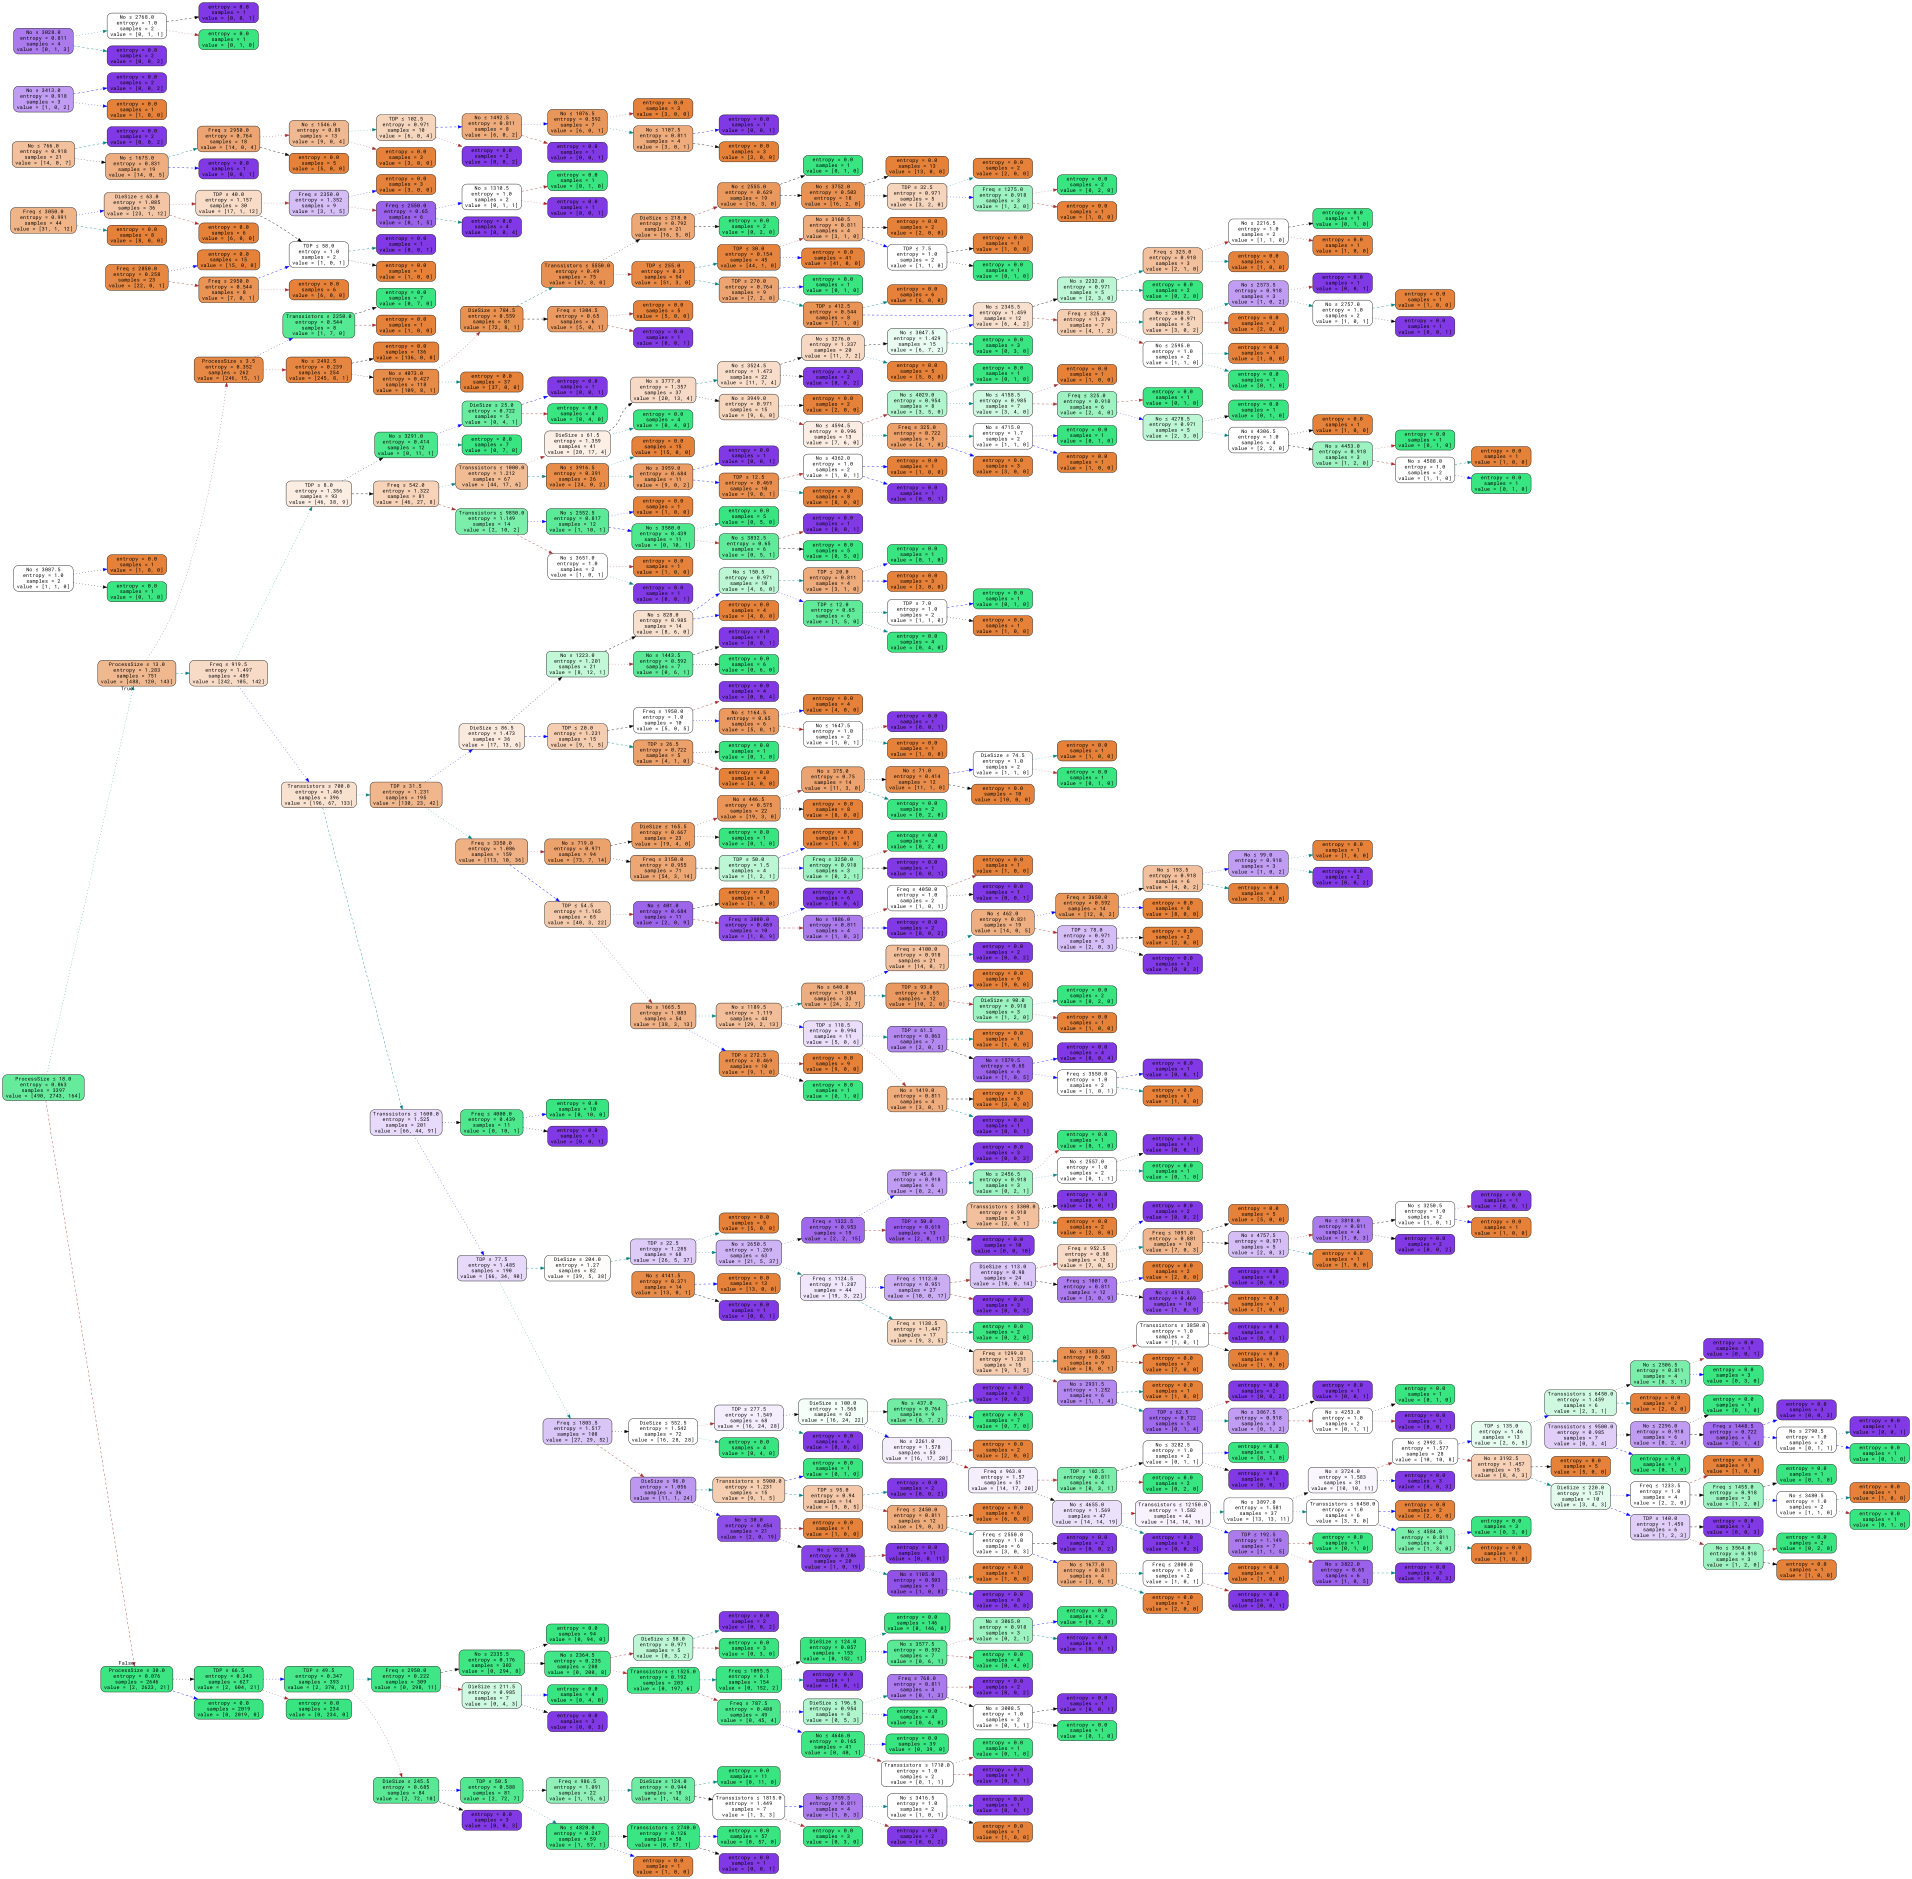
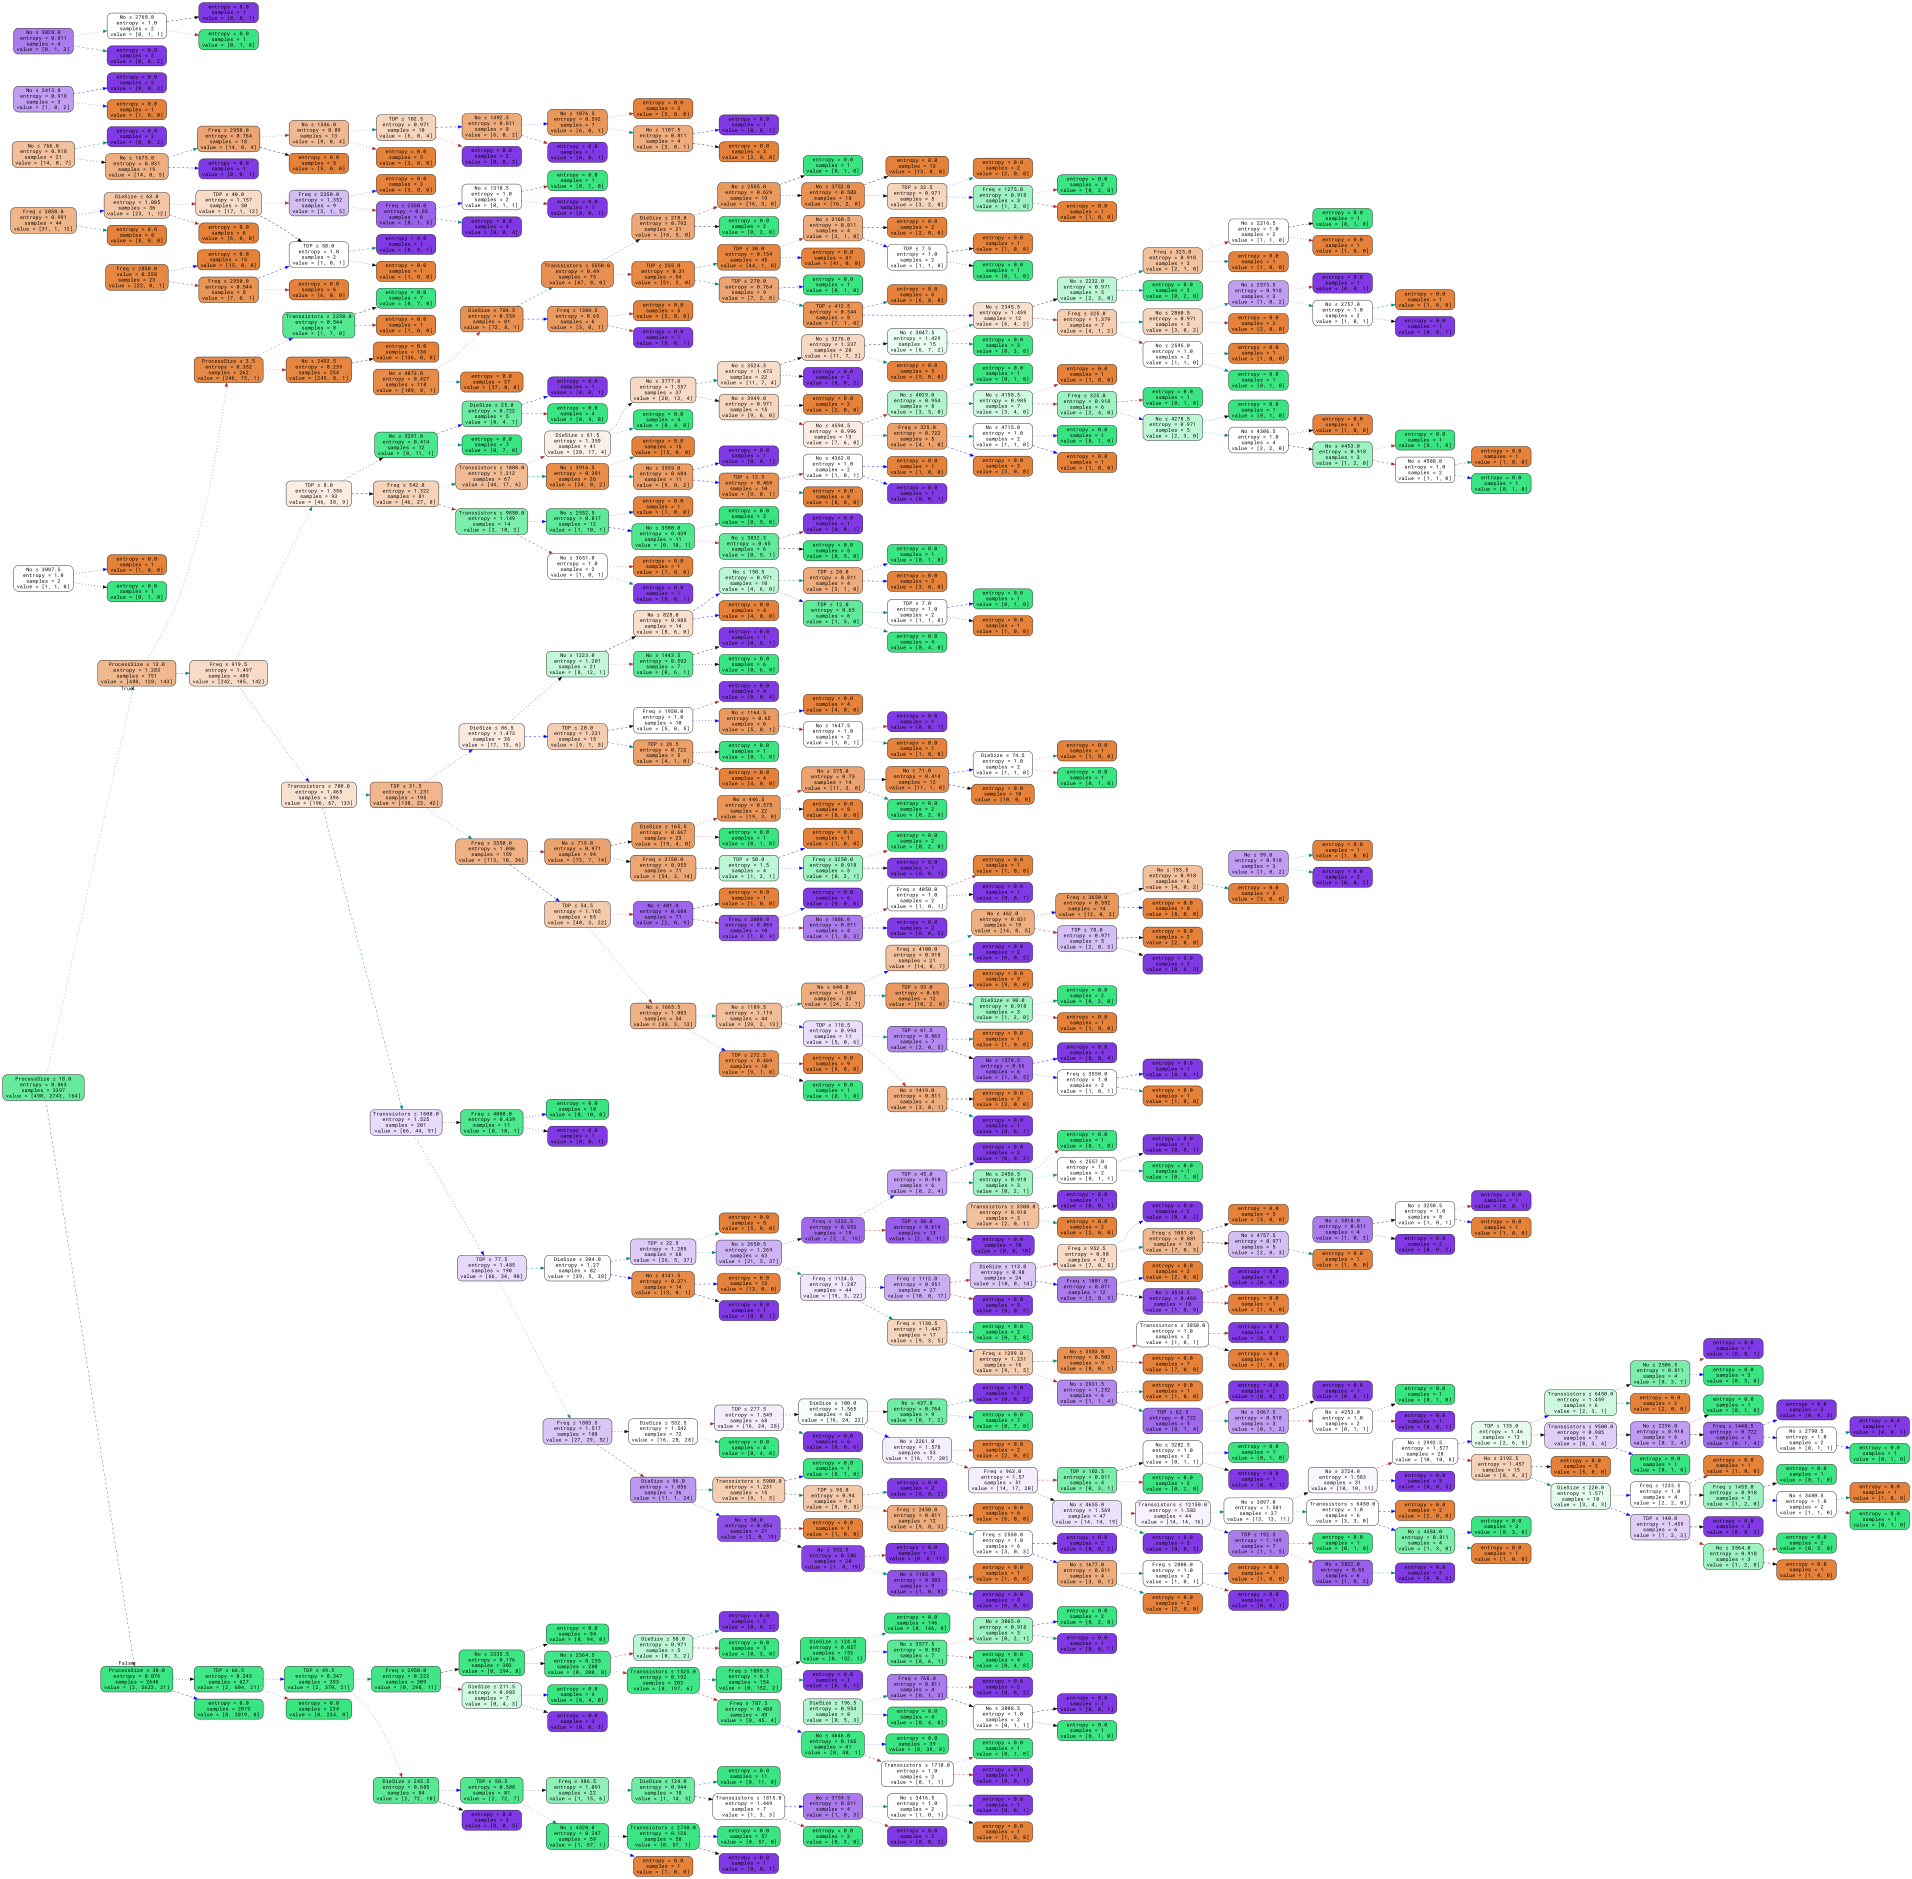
edge "No ≤ 2555.0" -> "No ≤ 3752.0": style dashed -> dotted
node "No ≤ 3752.0": text "entropy = 18" -> "samples = 18"
node "Freq ≤ 2850.0": text "entropy = 0.258" -> "value = 0.258"
edge "DieSize ≤ 784.5" -> "Freq ≤ 1304.5": color black -> blue
edge "No ≤ 3047.5" -> "No ≤ 2345.5": color blue -> teal
edge "No ≤ 2492.5" -> "No ≤ 4073.0": removed
edge "DieSize ≤ 61.5" -> "No ≤ 3777.0": style dashed -> dotted
edge "No ≤ 3291.0" -> "DieSize ≤ 25.0": style dotted -> dashed
node "No ≤ 4715.0": text "entropy = 1.7" -> "entropy = 1.0"
edge "No ≤ 193.5" -> "No ≤ 99.0": removed
edge "TDP ≤ 93.0" -> "DieSize ≤ 90.0": color brown -> teal
node "No ≤ 3250.5": text "samples = 2" -> "samples = 8"
edge "No ≤ 4757.5" -> "No ≤ 3818.0": removed
edge "DieSize ≤ 204.0" -> "No ≤ 4141.5": added
edge "DieSize ≤ 113.0" -> "Freq ≤ 1001.0": color black -> blue
edge "Freq ≤ 1138.5" -> "Freq ≤ 1299.0": color black -> blue
edge "TDP ≤ 135.0" -> "Transsistors ≤ 9500.0": added
edge "Freq ≤ 787.5" -> "DieSize ≤ 196.5": removed
